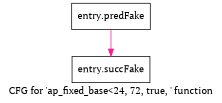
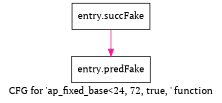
edge "entry.predFake" -> "entry.succFake": reversed
